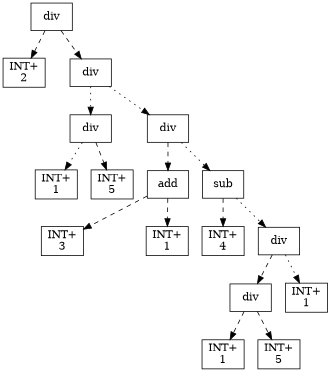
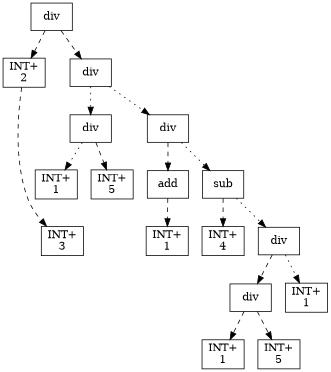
edge "add" -> "INT+ 3": now "INT+ 2" -> "INT+ 3"
